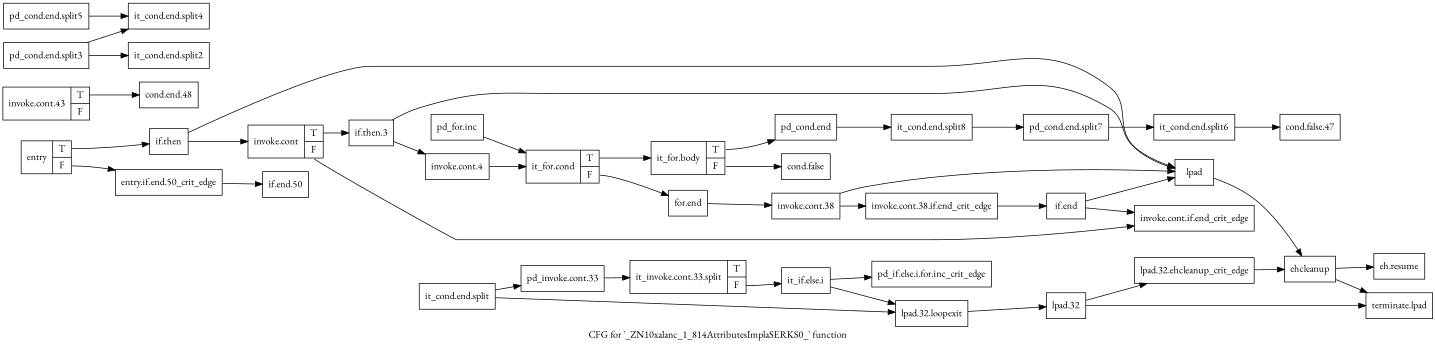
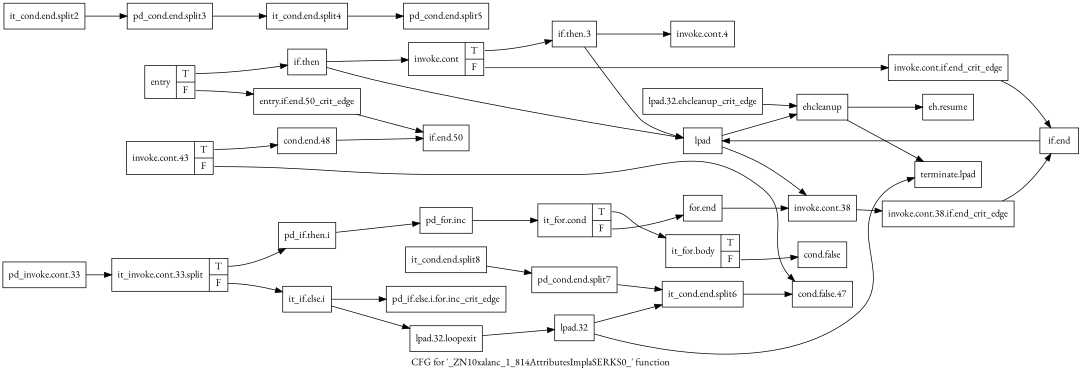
edge "pd_cond.end.split5" -> "it_cond.end.split4": reversed
edge "pd_cond.end.split3" -> "it_cond.end.split2": reversed
node "pd_cond.end": removed
edge "cond.end.48" -> "if.end.50": added
edge "invoke.cont.4" -> "it_for.cond": removed
edge "invoke.cont.38" -> "lpad": reversed
edge "invoke.cont.43" -> "cond.false.47": added
edge "if.end" -> "invoke.cont.if.end_crit_edge": reversed
node "pd_if.then.i": added
edge "lpad.32" -> "lpad.32.ehcleanup_crit_edge": now "lpad.32" -> "it_cond.end.split6"
node "it_cond.end.split": removed
